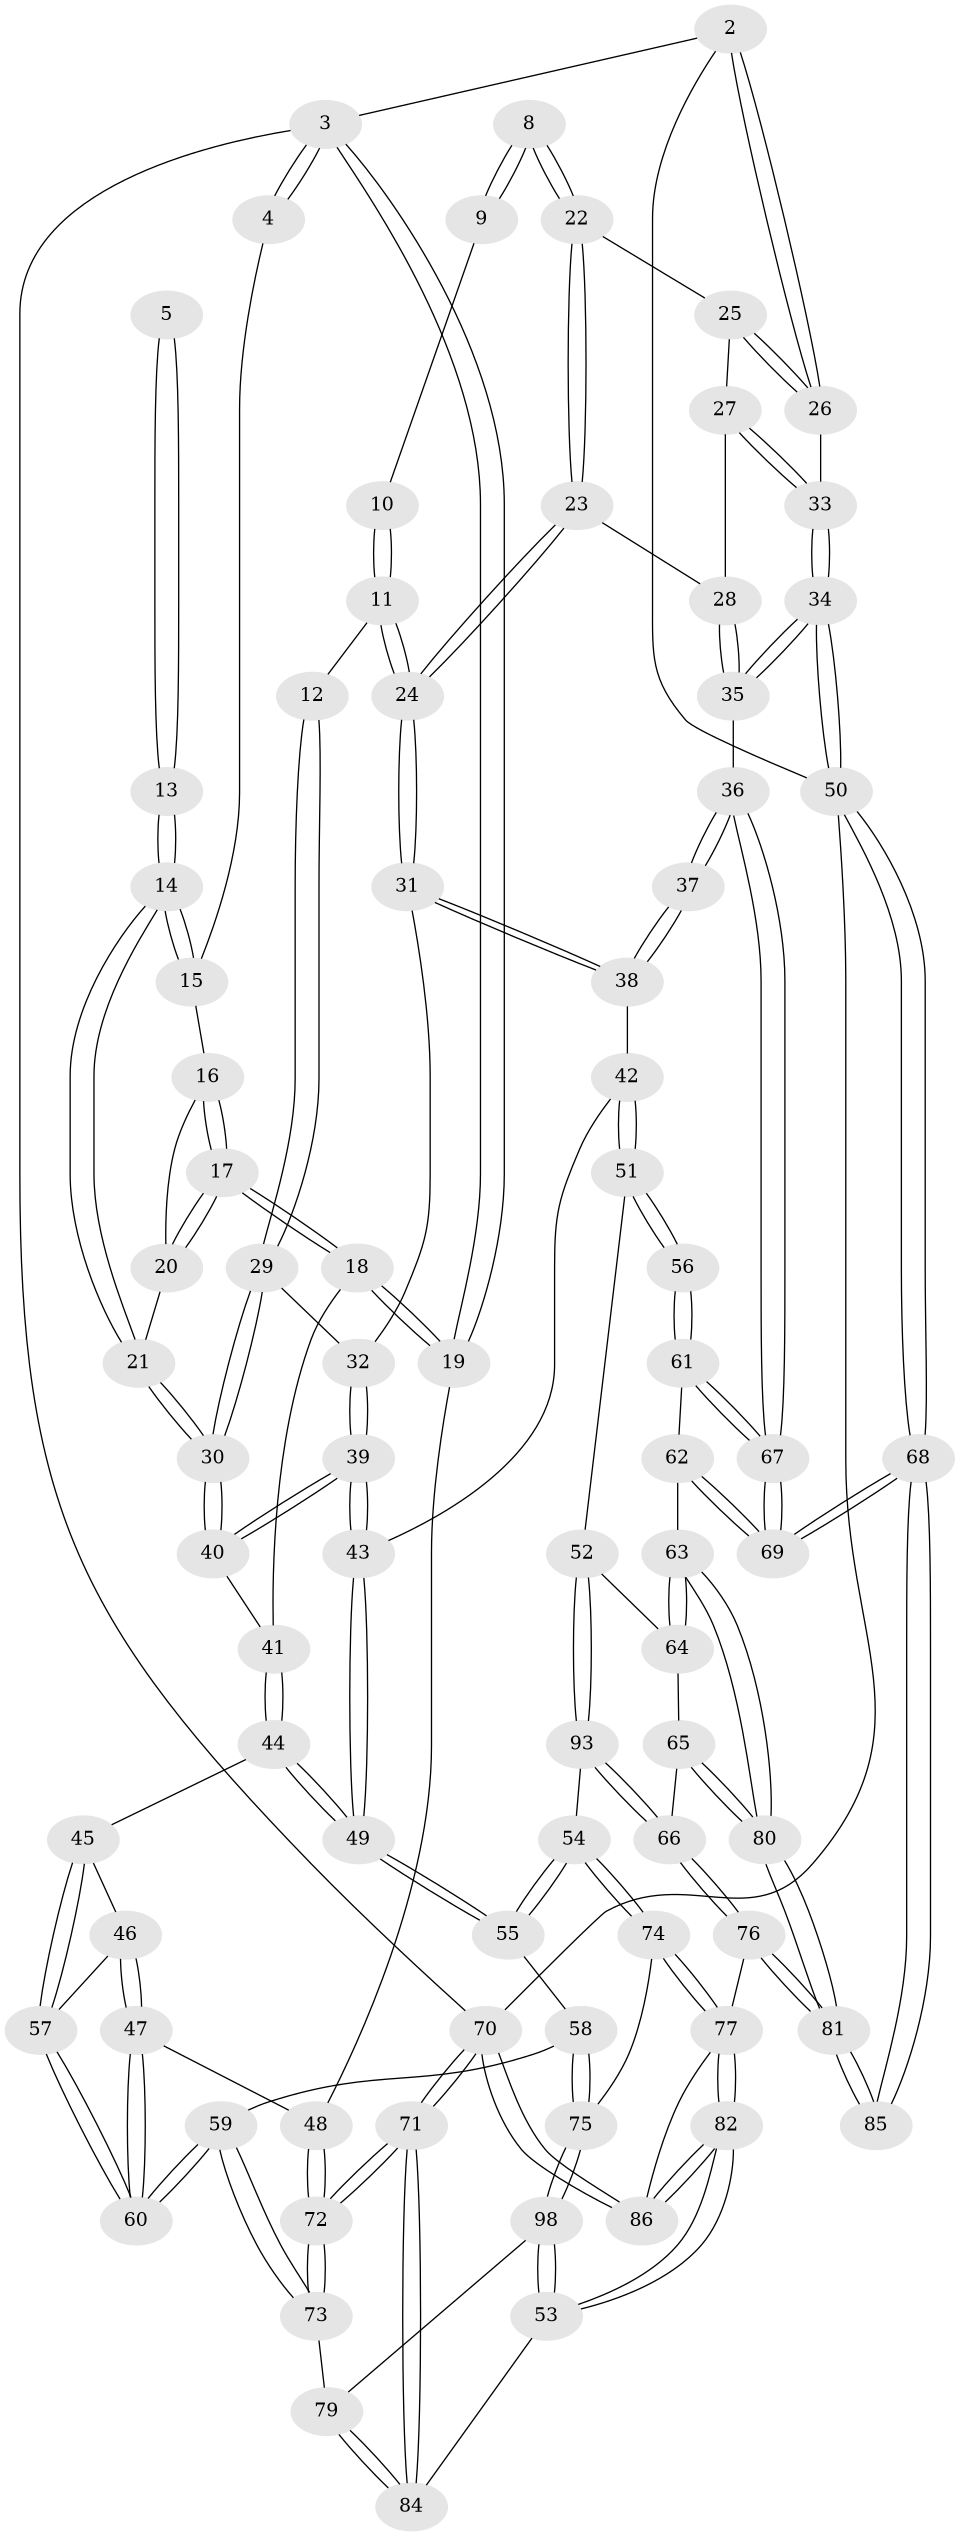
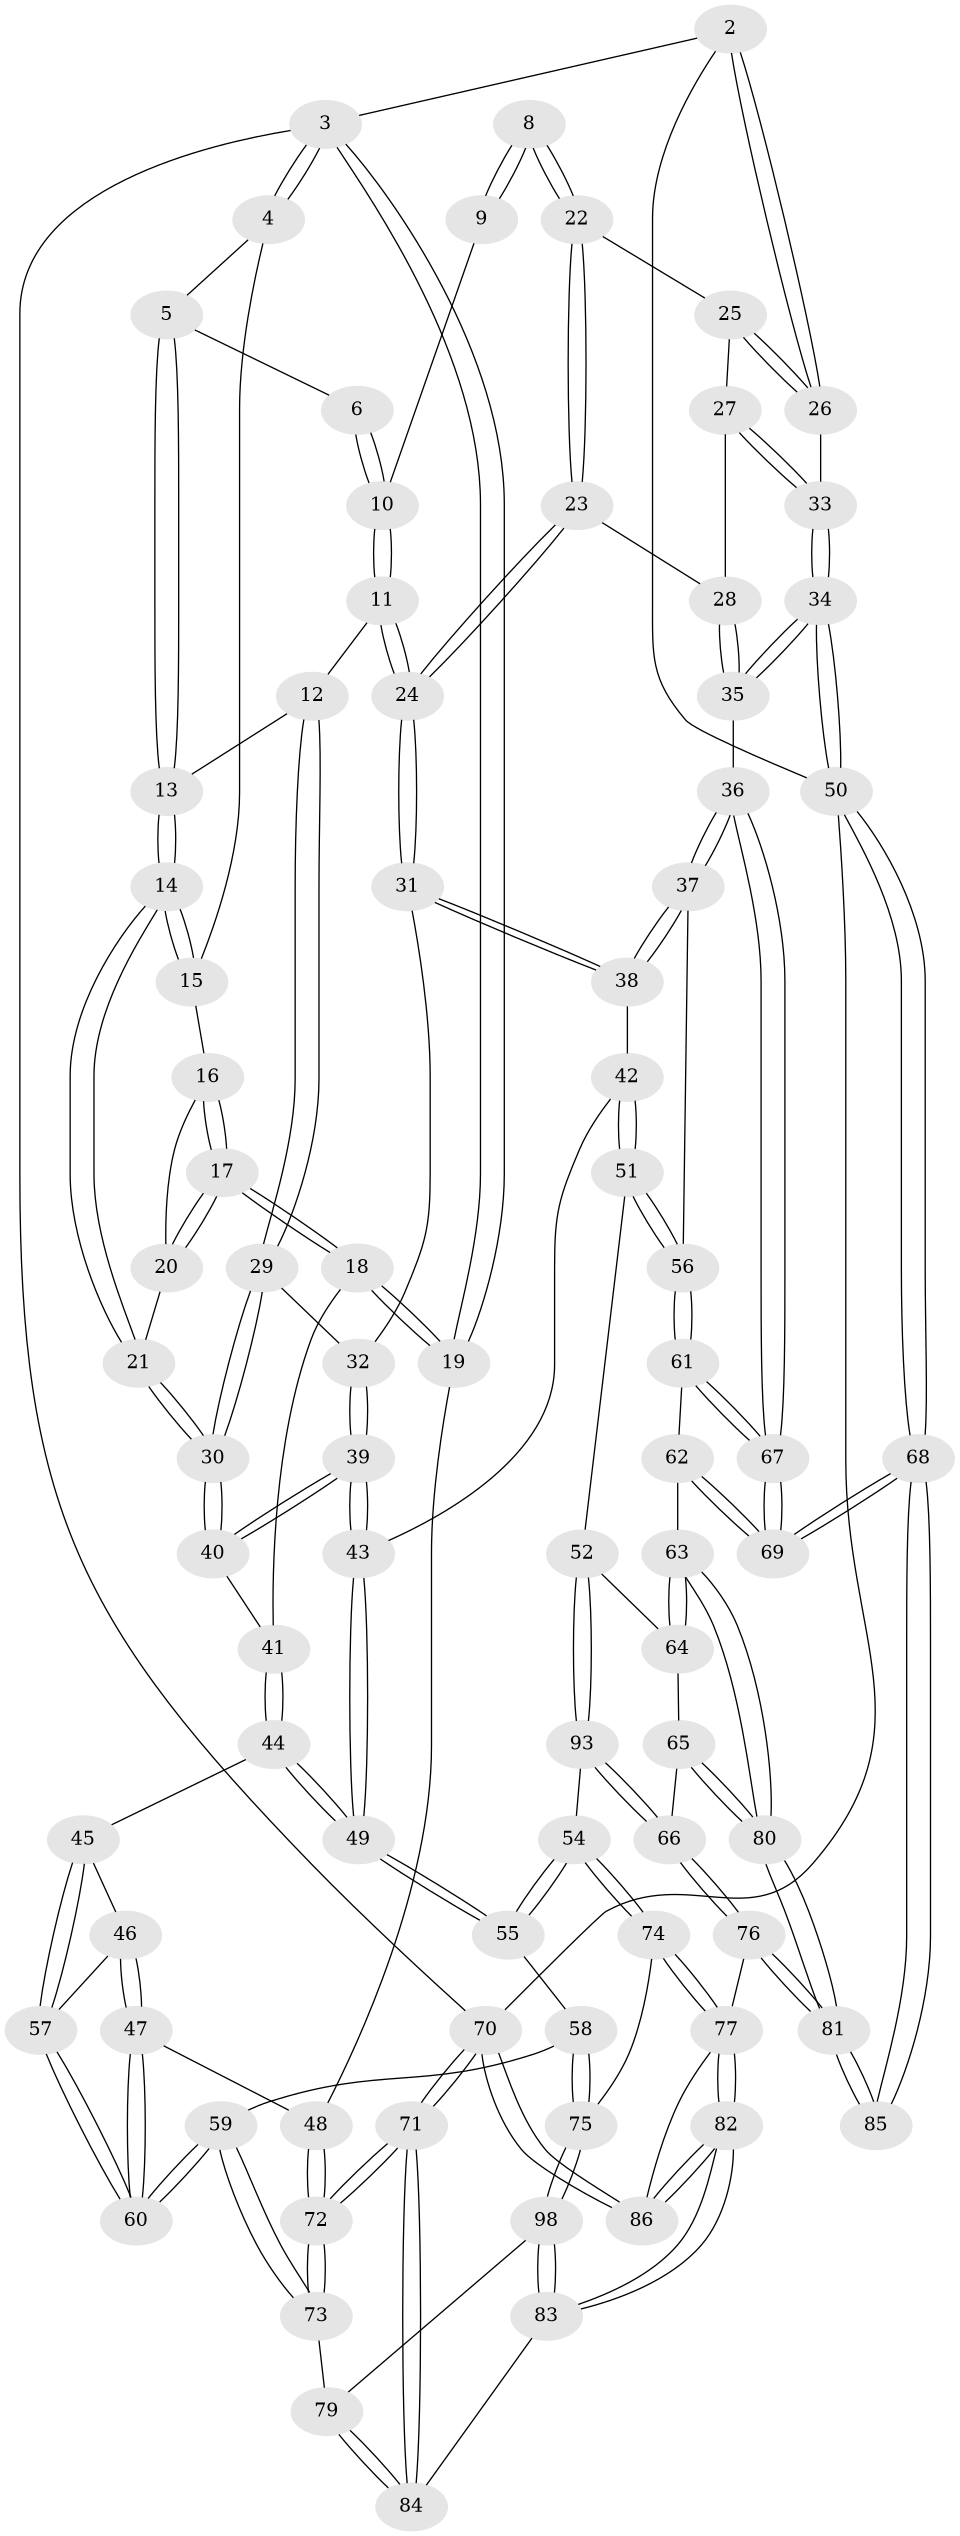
edge "4" -- "5": added
node "6": added
edge "12" -- "13": added
edge "37" -- "56": added
node "53": label "53" -> "83"
